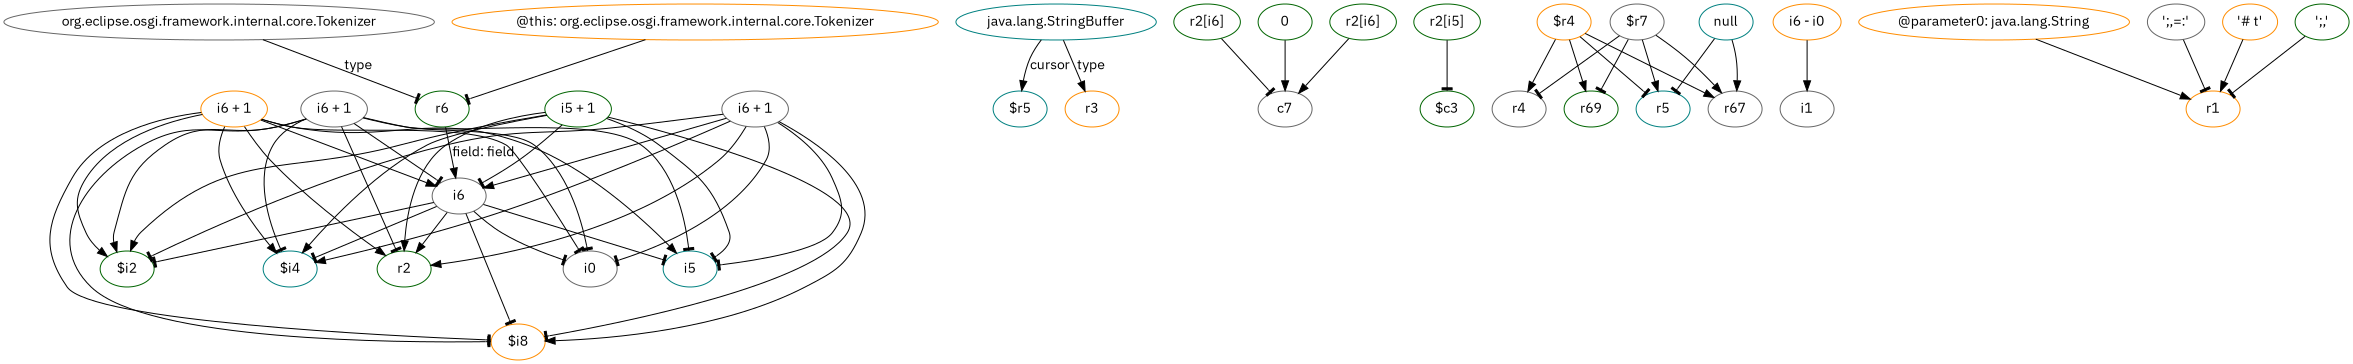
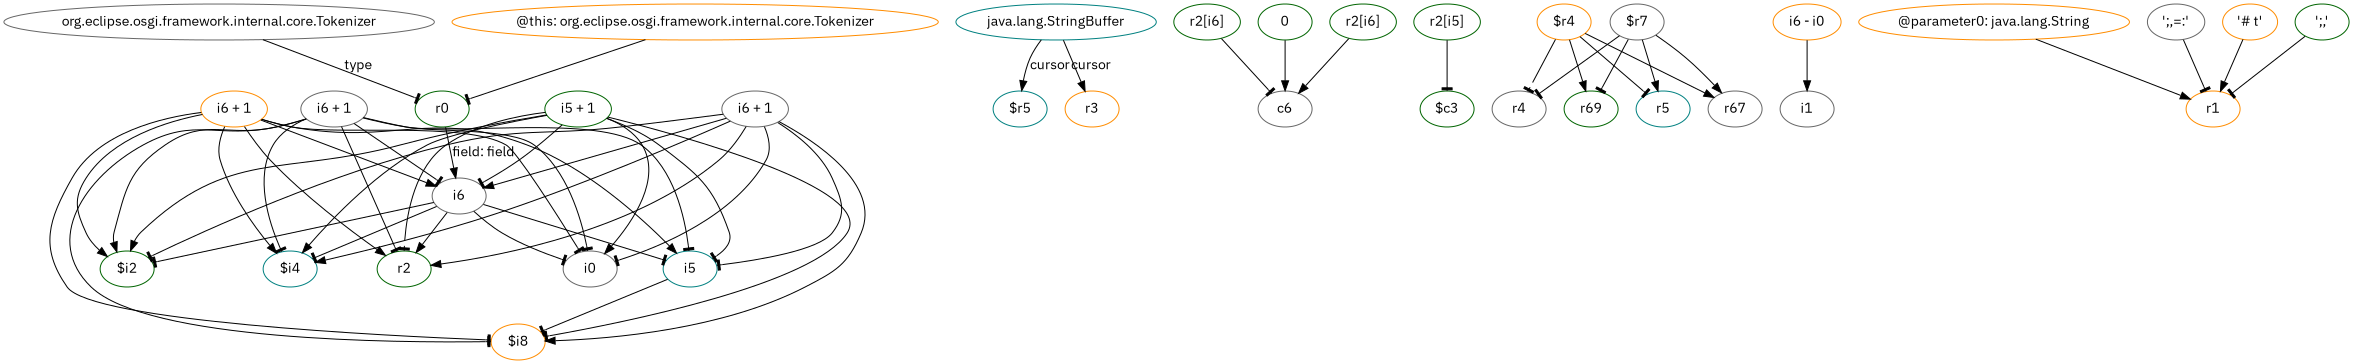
node "null": removed
edge "$r4" -> "r4": arrowhead normal -> tee
edge "java.lang.StringBuffer" -> "r3": label "type" -> "cursor"
node "r6": label "r6" -> "r0"
node "c7": label "c7" -> "c6"
edge "i5 + 1" -> "r2": arrowhead normal -> tee
edge "i5 + 1" -> "i0": added
edge "i6" -> "$i8": now "i5" -> "$i8"
